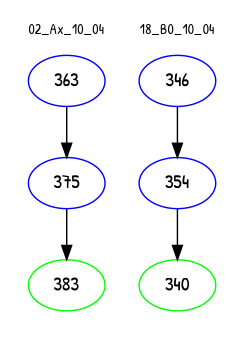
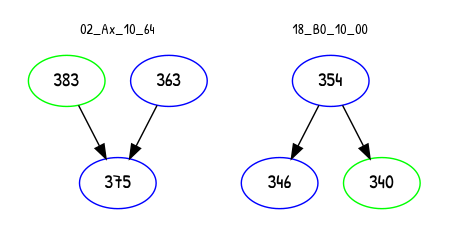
cluster "02_Ax_10_04": label "02_Ax_10_04" -> "02_Ax_10_64"
cluster "18_B0_10_04": label "18_B0_10_04" -> "18_B0_10_00"
edge "346" -> "354": reversed
edge "375" -> "383": reversed
